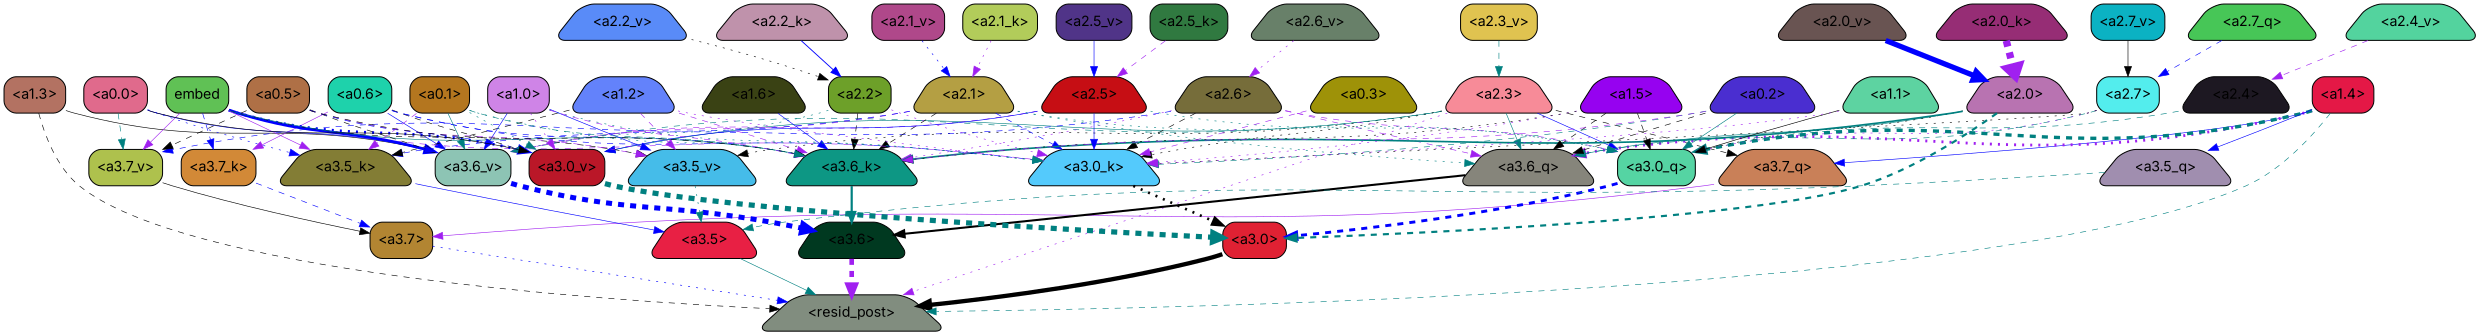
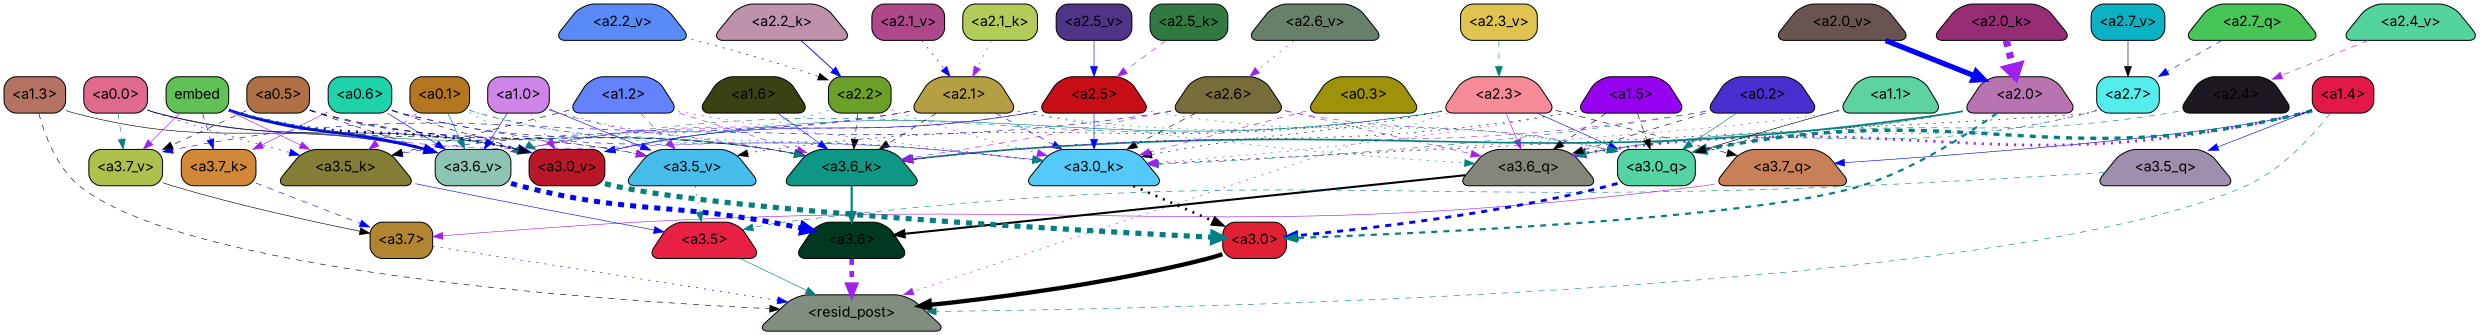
edge "<a2.3>" -> "<a3.6_q>": color teal -> purple
edge "<a2.6>" -> "<a3.6_k>": style dotted -> dashed
